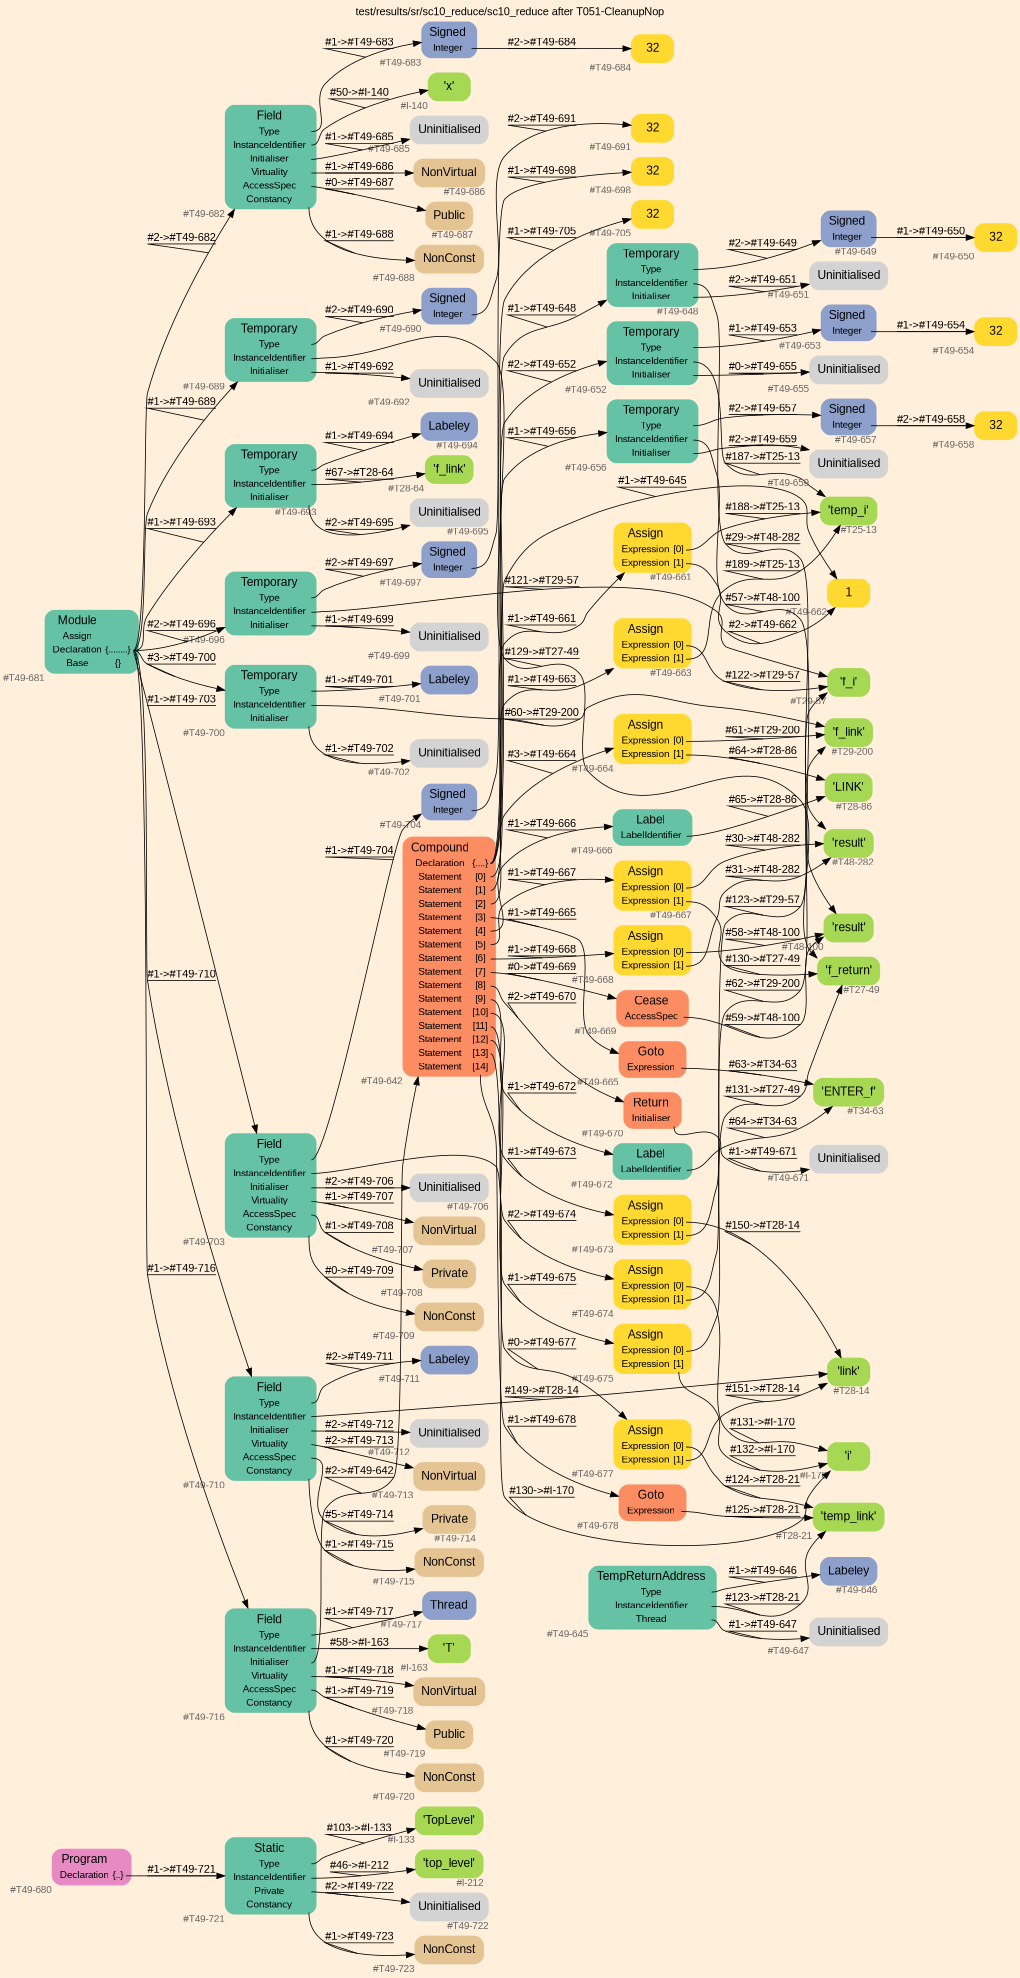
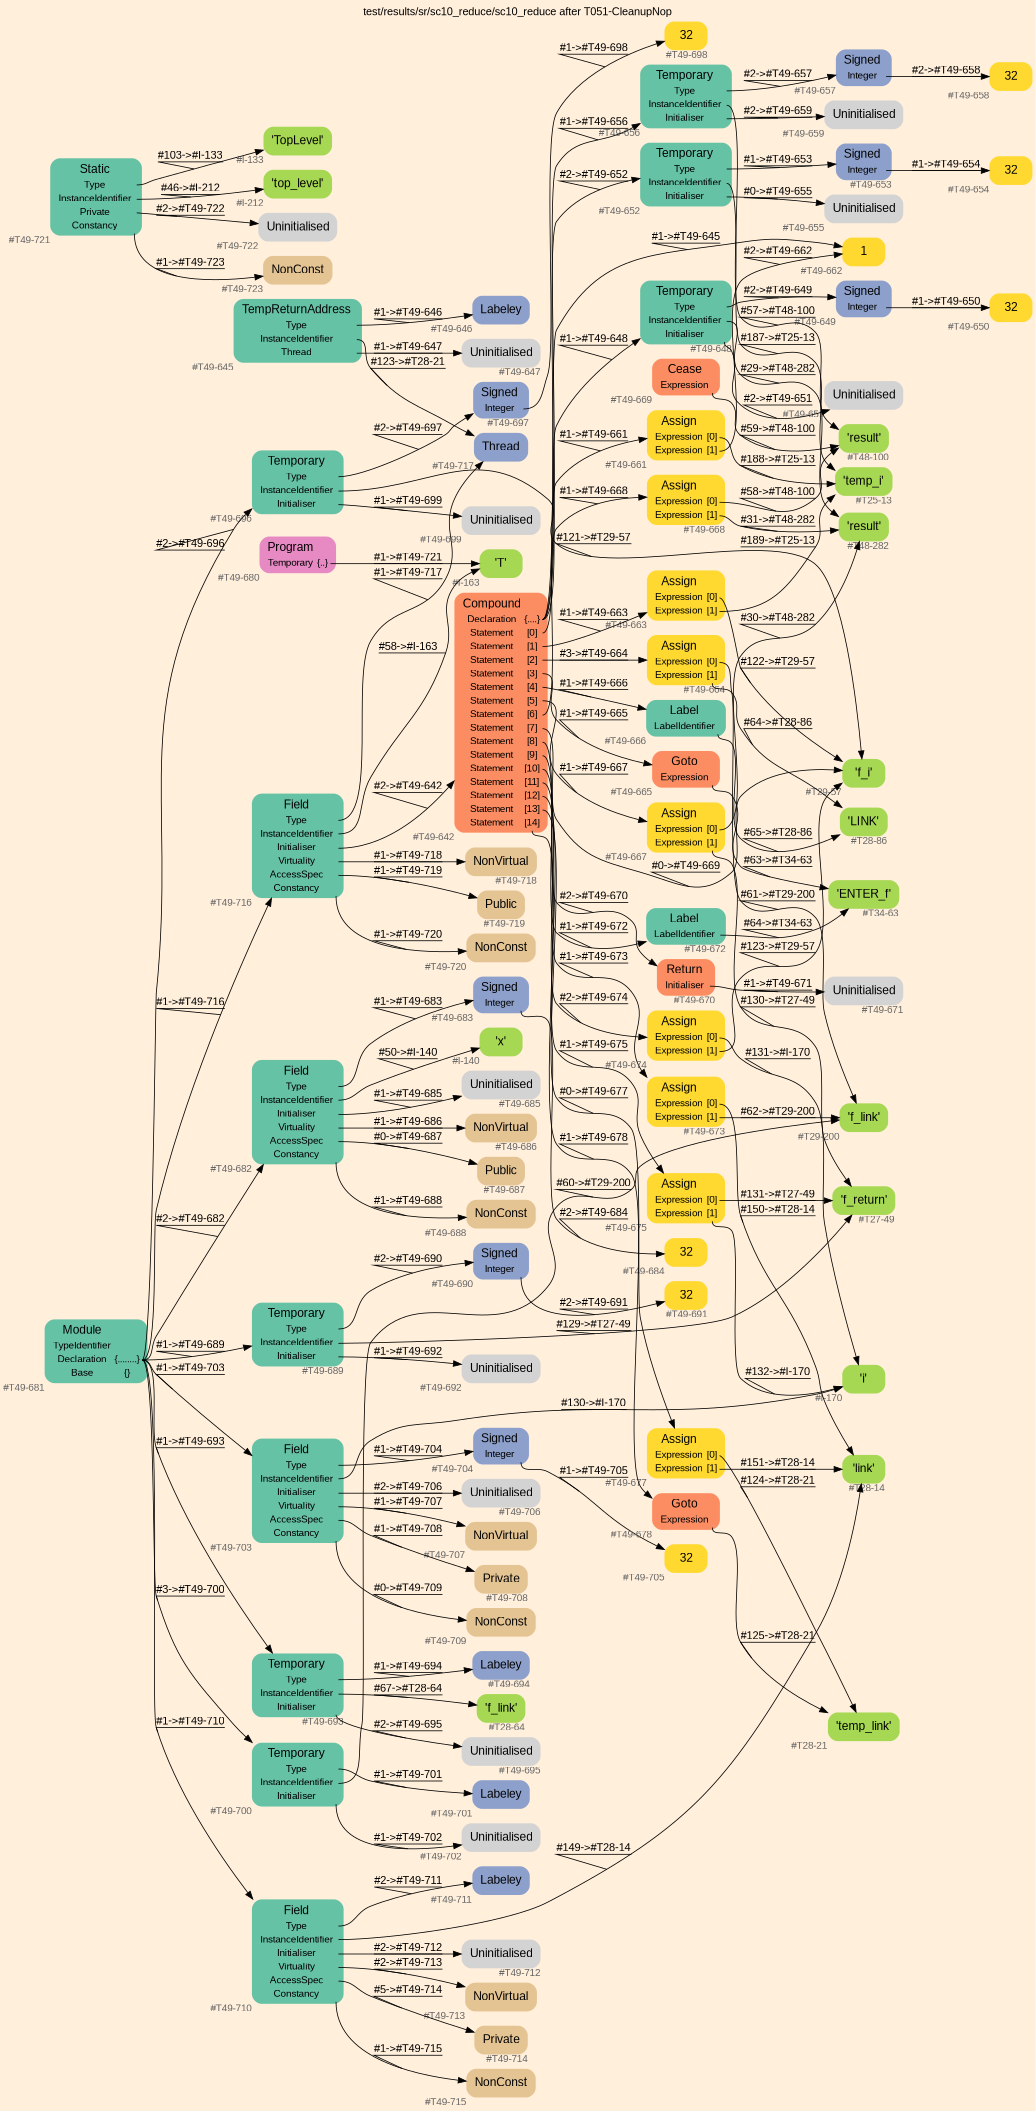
node "Module": text "Assign" -> "TypeIdentifier"
edge "Compound" -> "Cease": now "Compound" -> "'f_i'"
node "Cease": text "AccessSpec" -> "Expression"
edge "TempReturnAddress" -> "'temp_link'": now "TempReturnAddress" -> "Thread"
node "Program": text "Declaration" -> "Temporary"
edge "Program" -> "Static": now "Program" -> "'T'"
